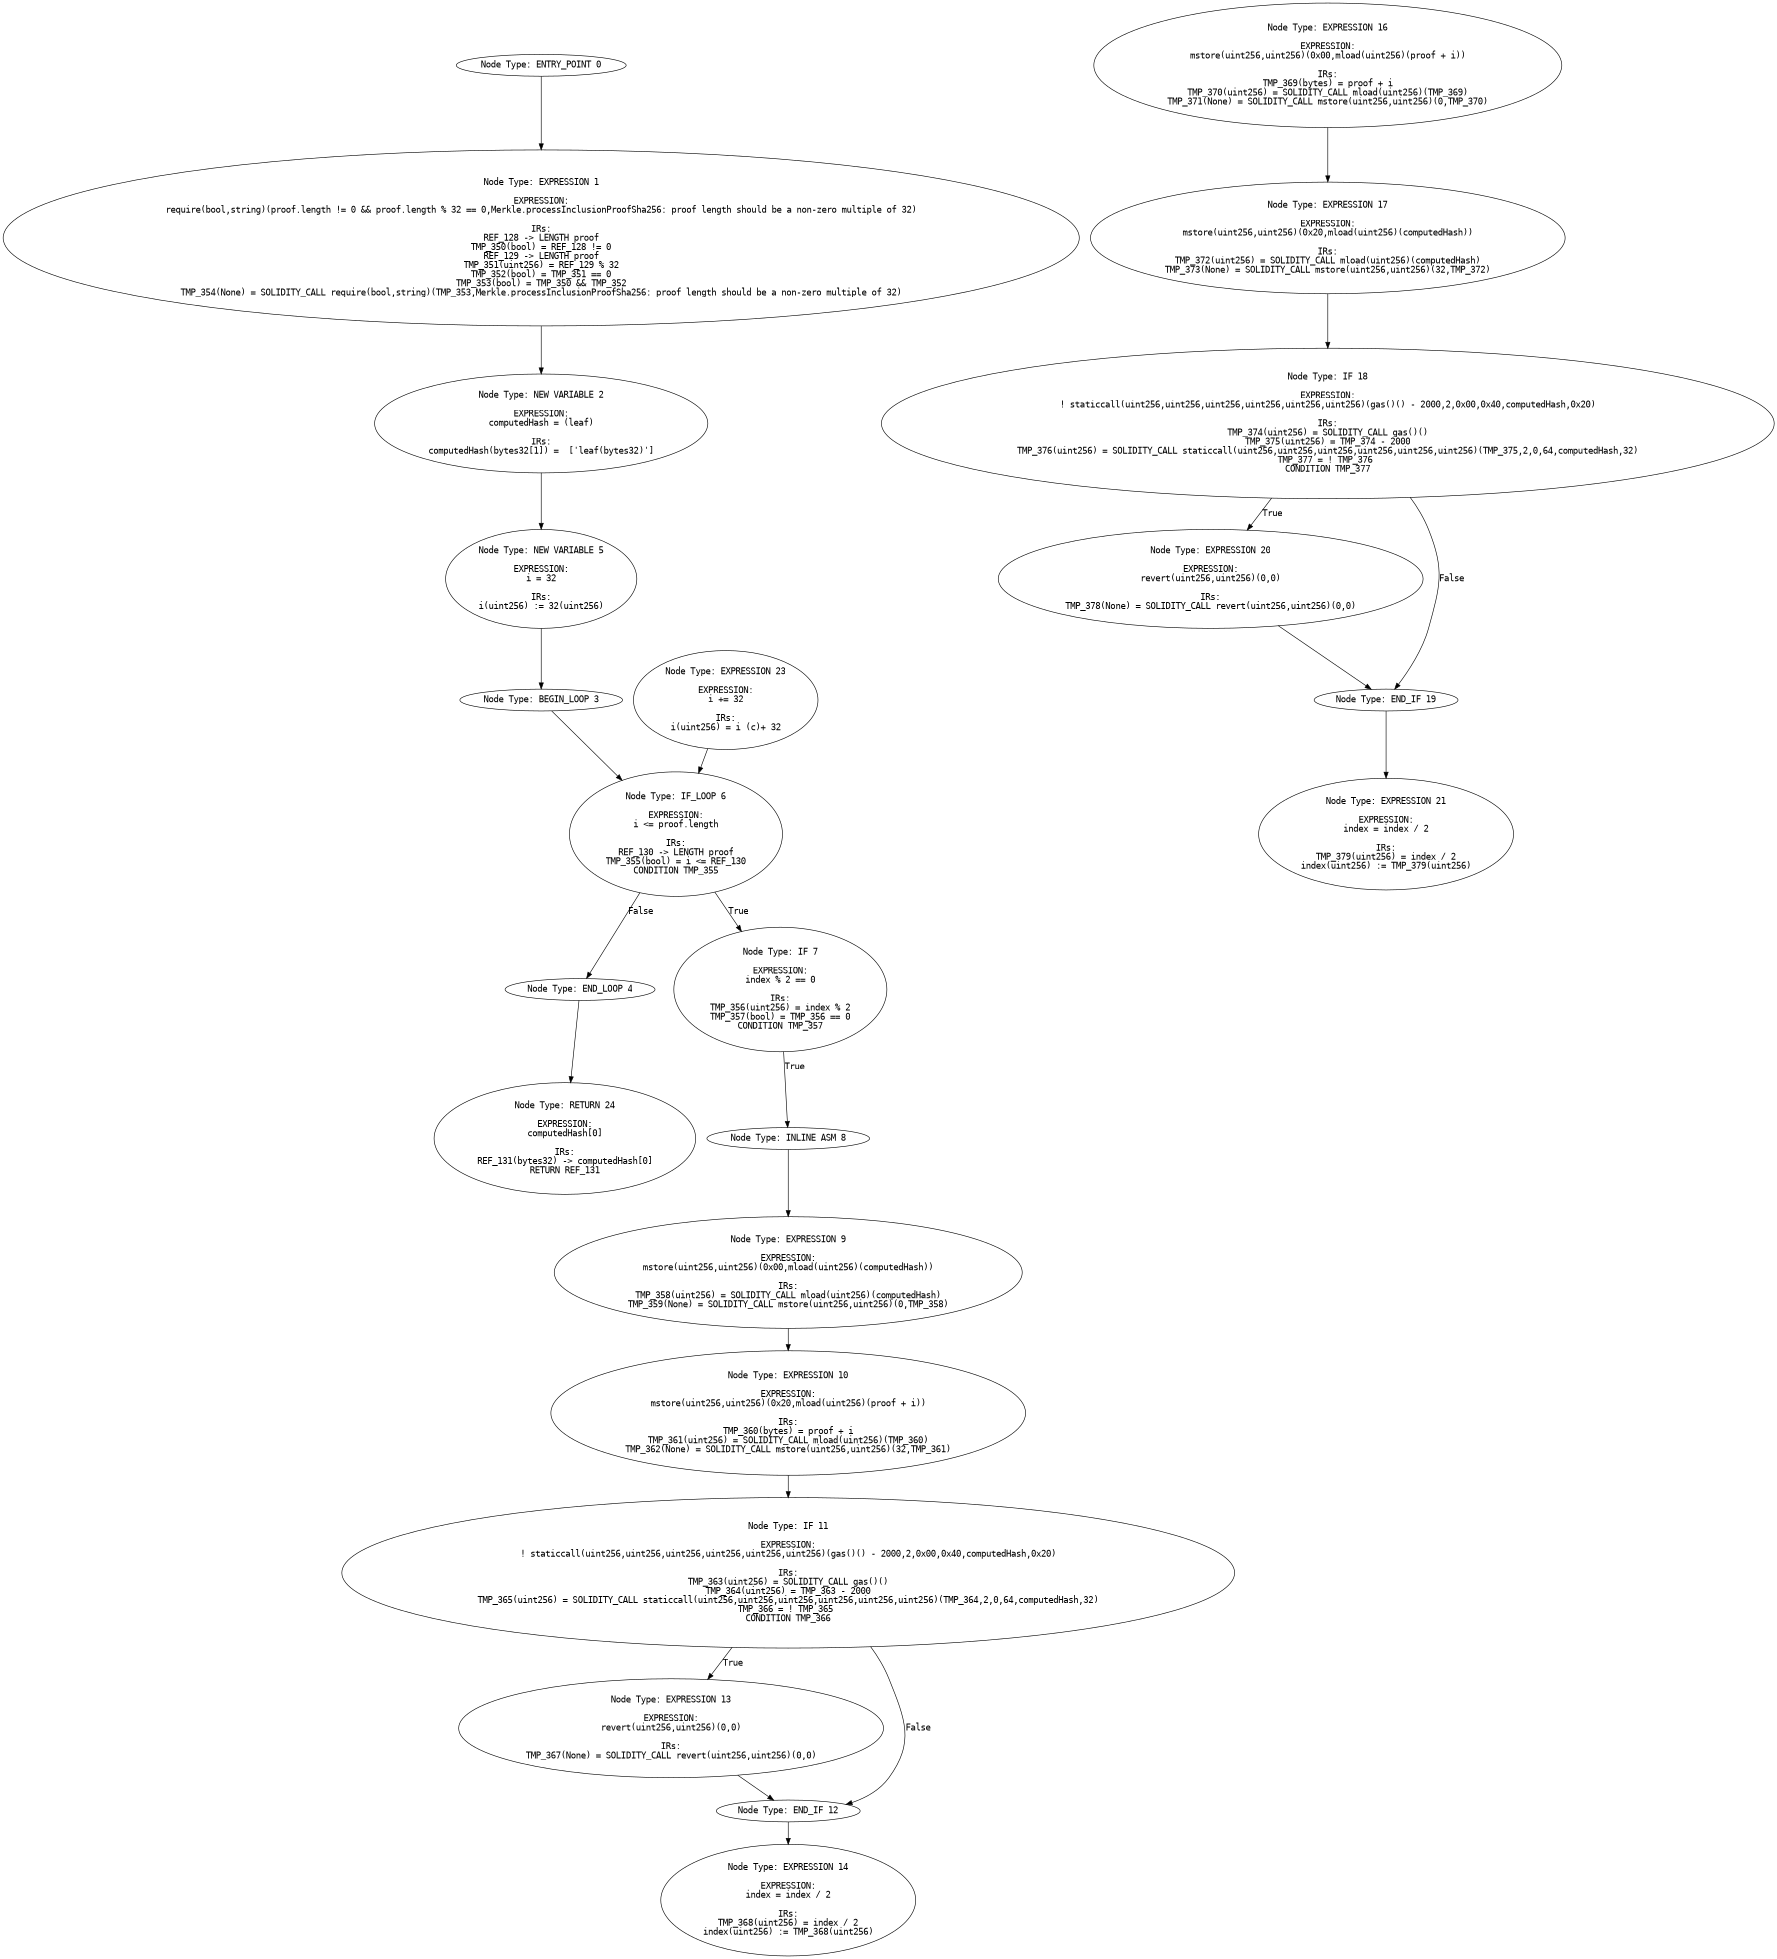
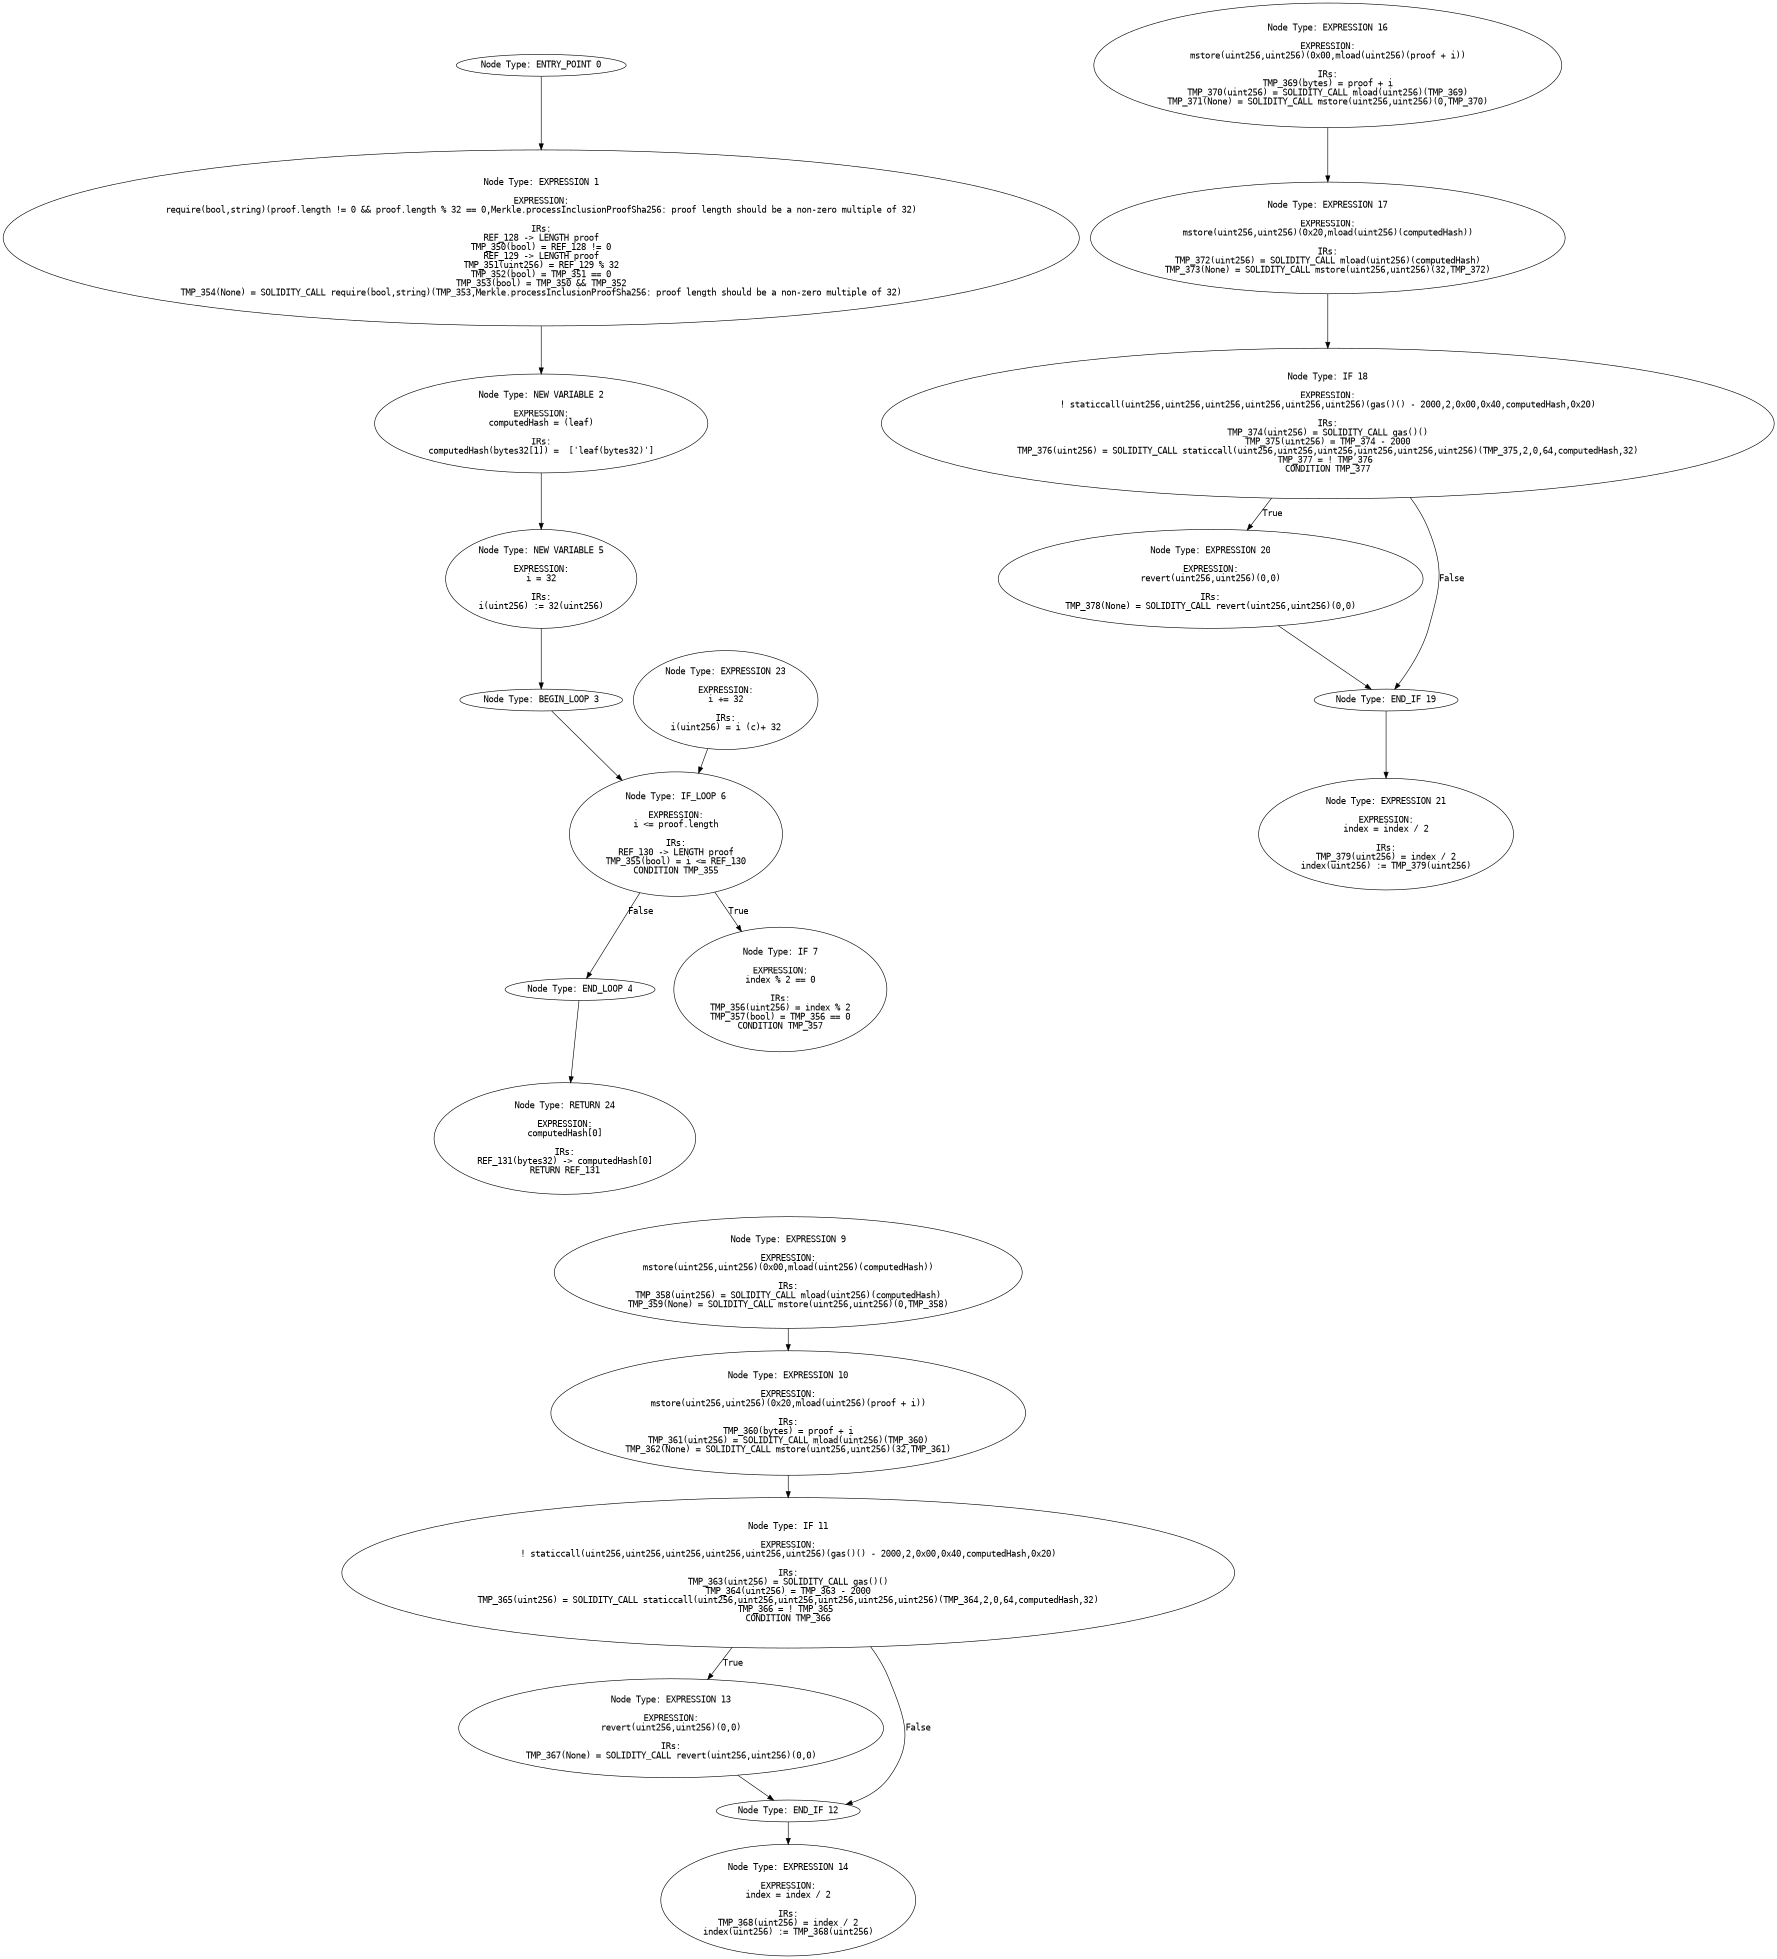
node "Node Type: INLINE ASM 8": removed
